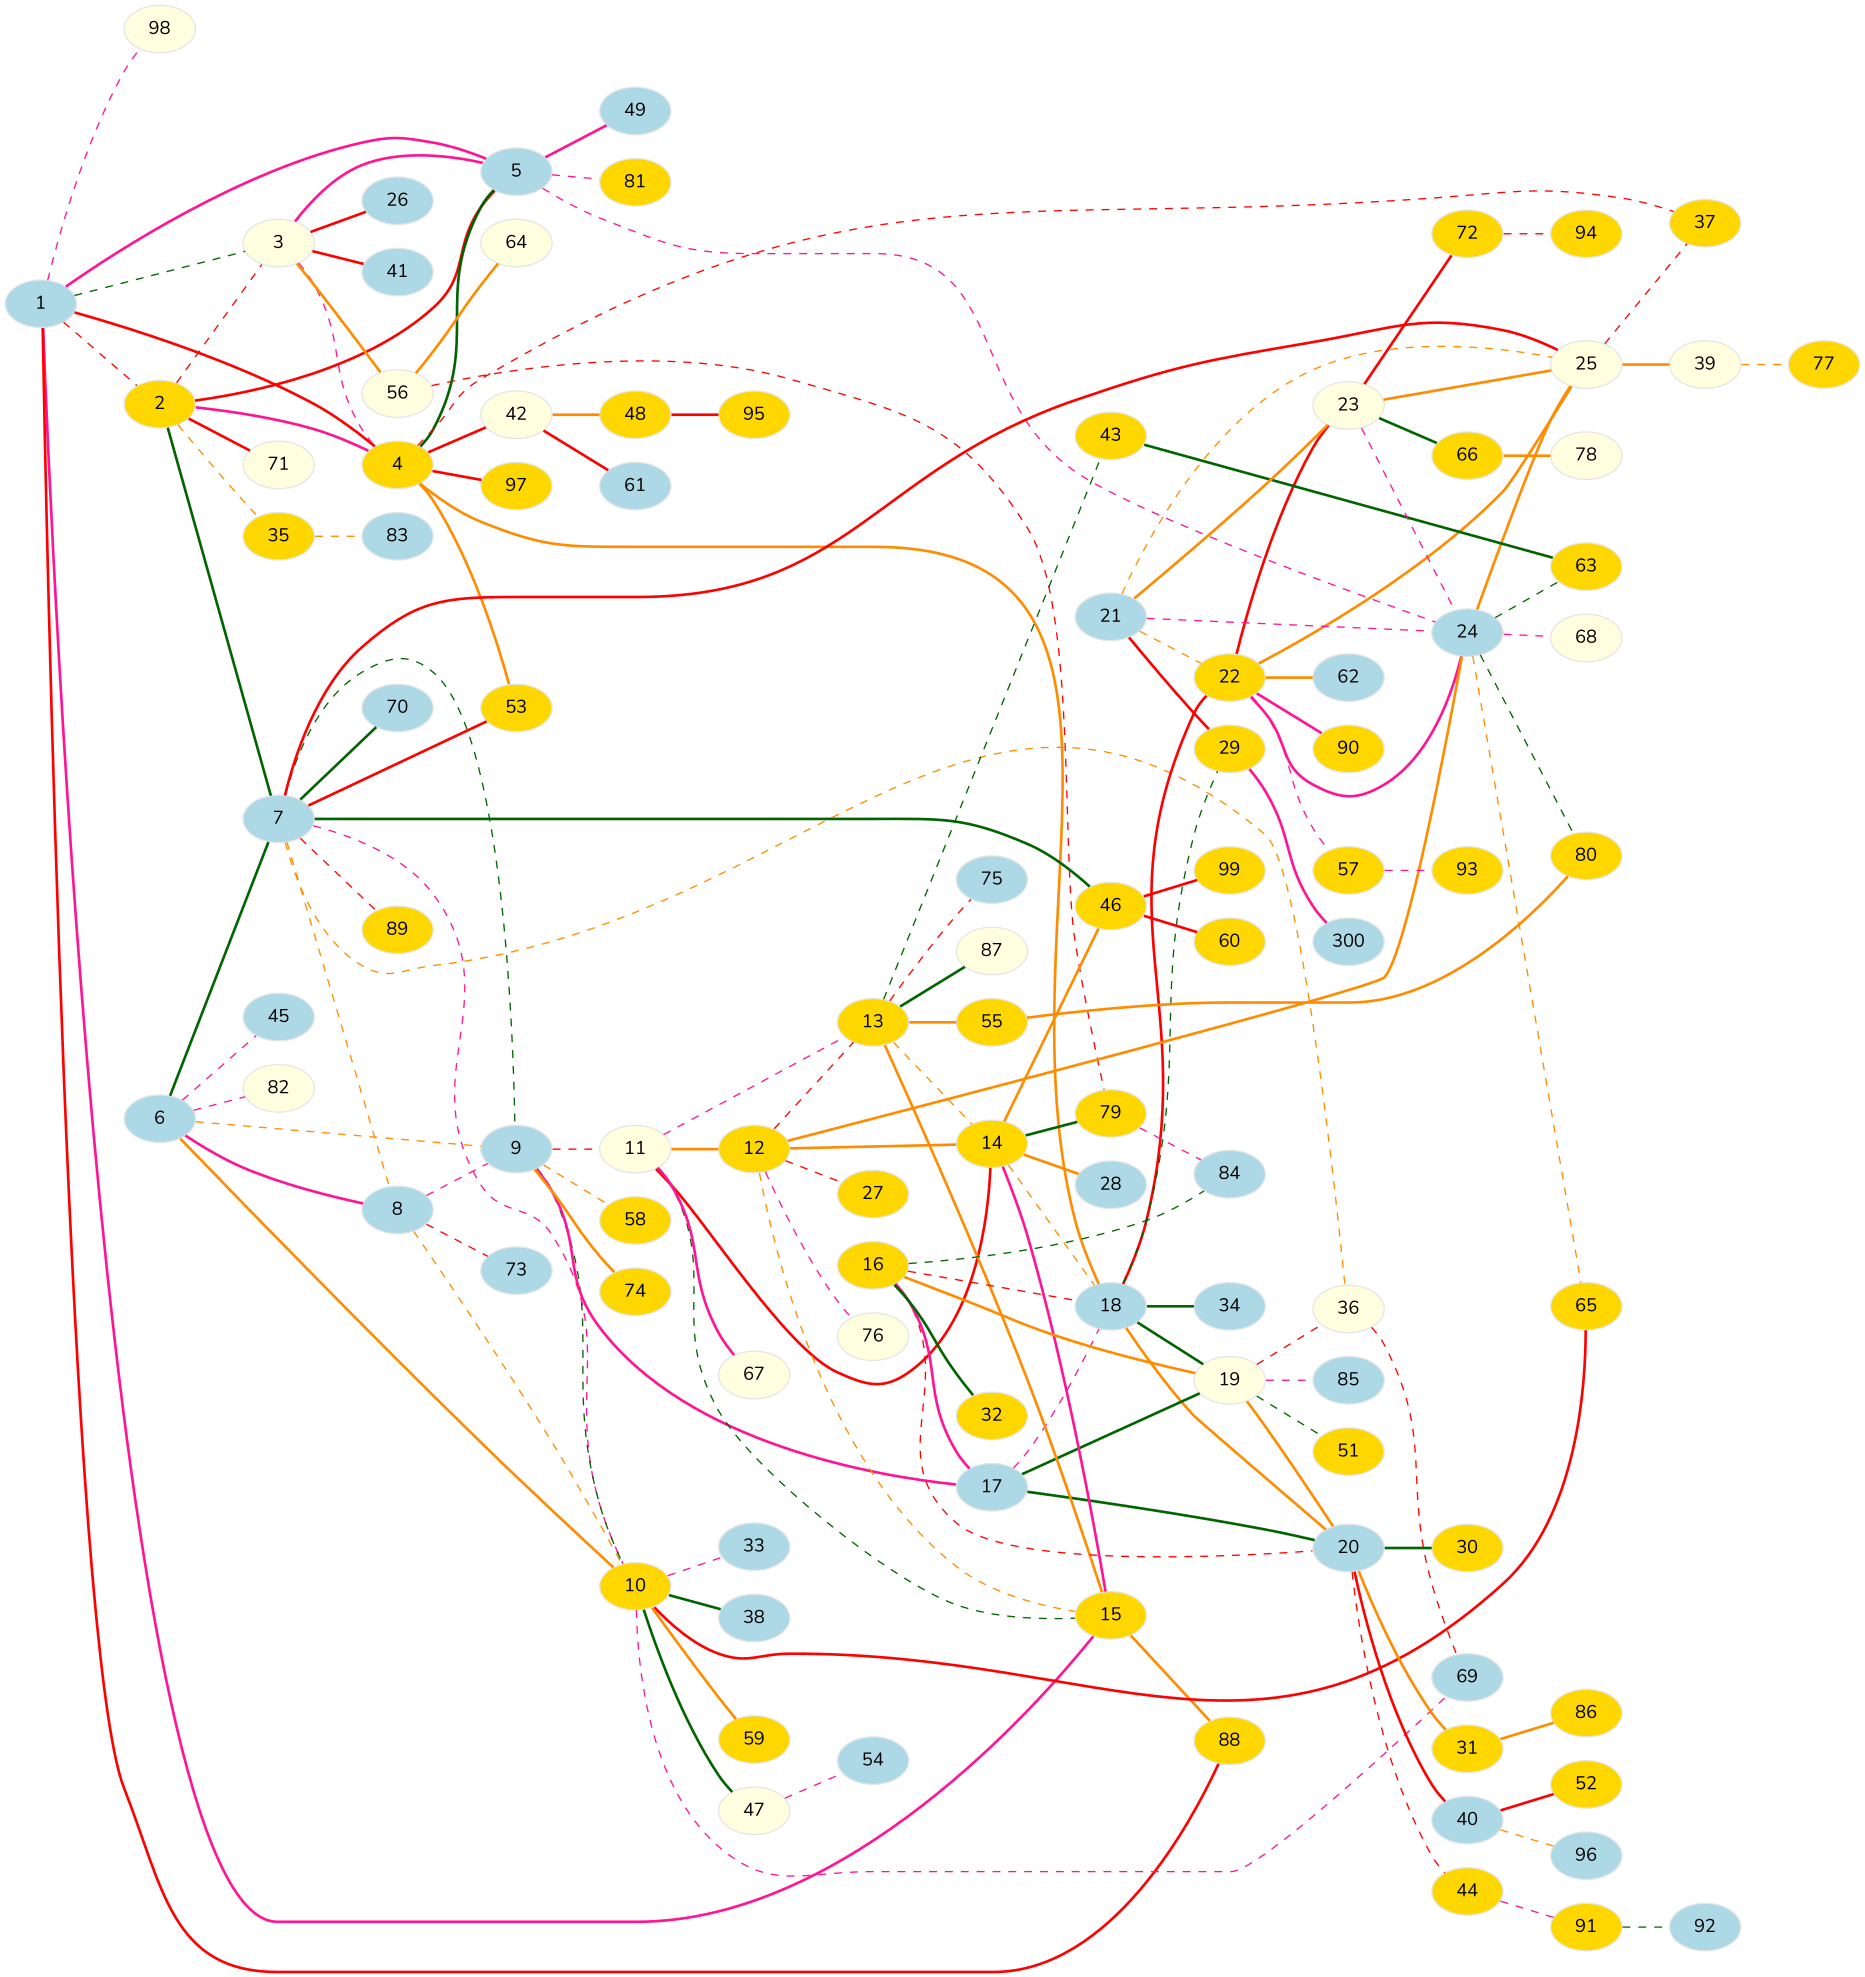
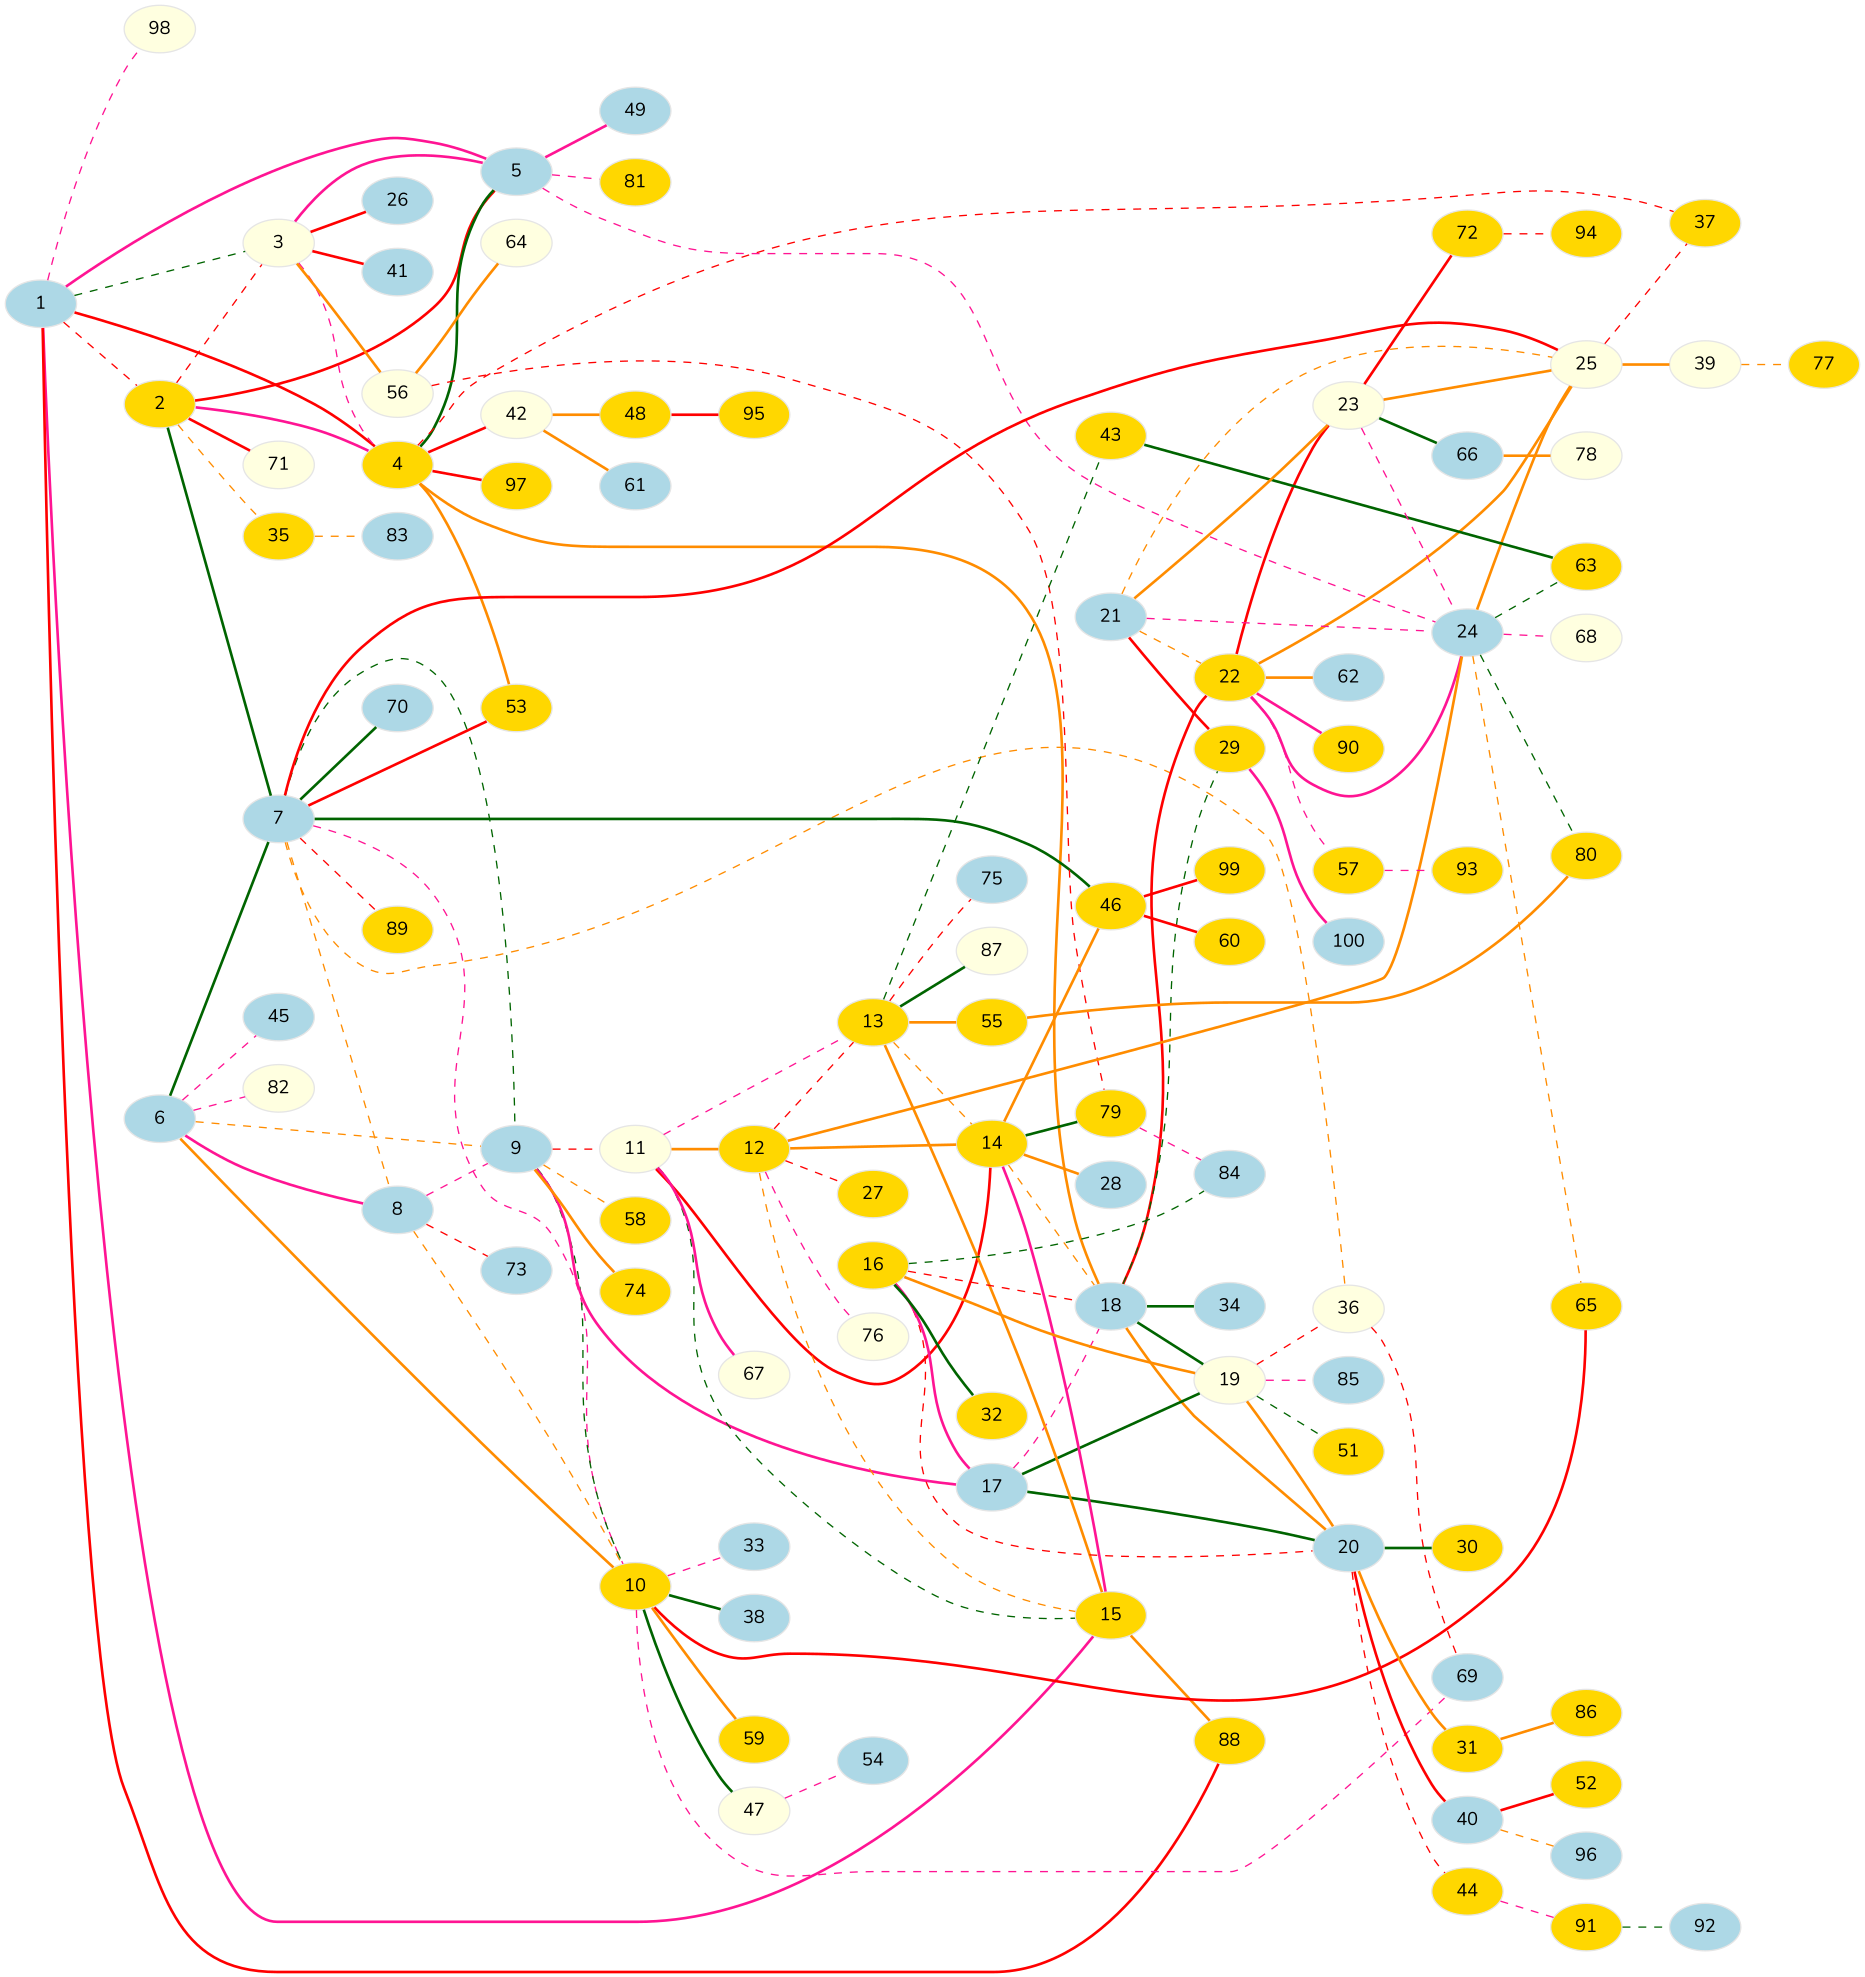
edge "42" -- "61": color red -> darkorange
node "66": fillcolor gold -> lightblue
node "300": label "300" -> "100"
